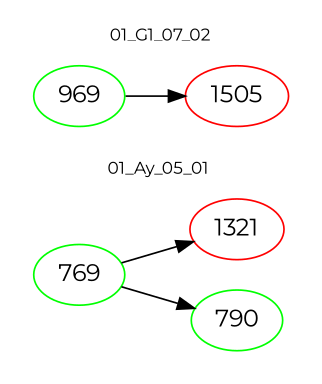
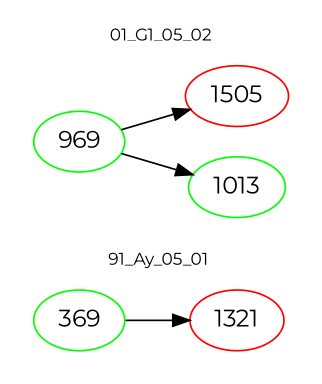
cluster "01_G1_07_02": label "01_G1_07_02" -> "01_G1_05_02"
cluster "01_Ay_05_01": label "01_Ay_05_01" -> "91_Ay_05_01"
node "1013": added
node "769": label "769" -> "369"
node "790": removed
